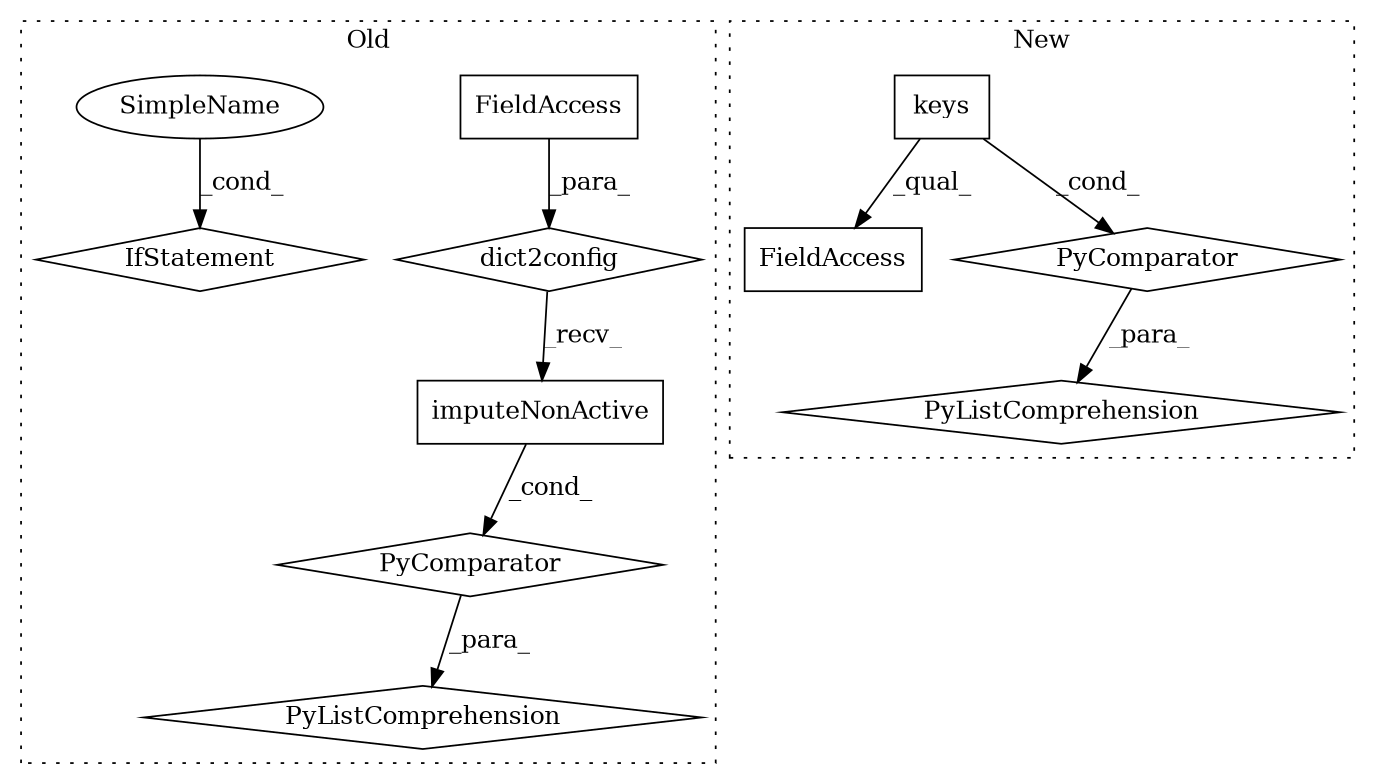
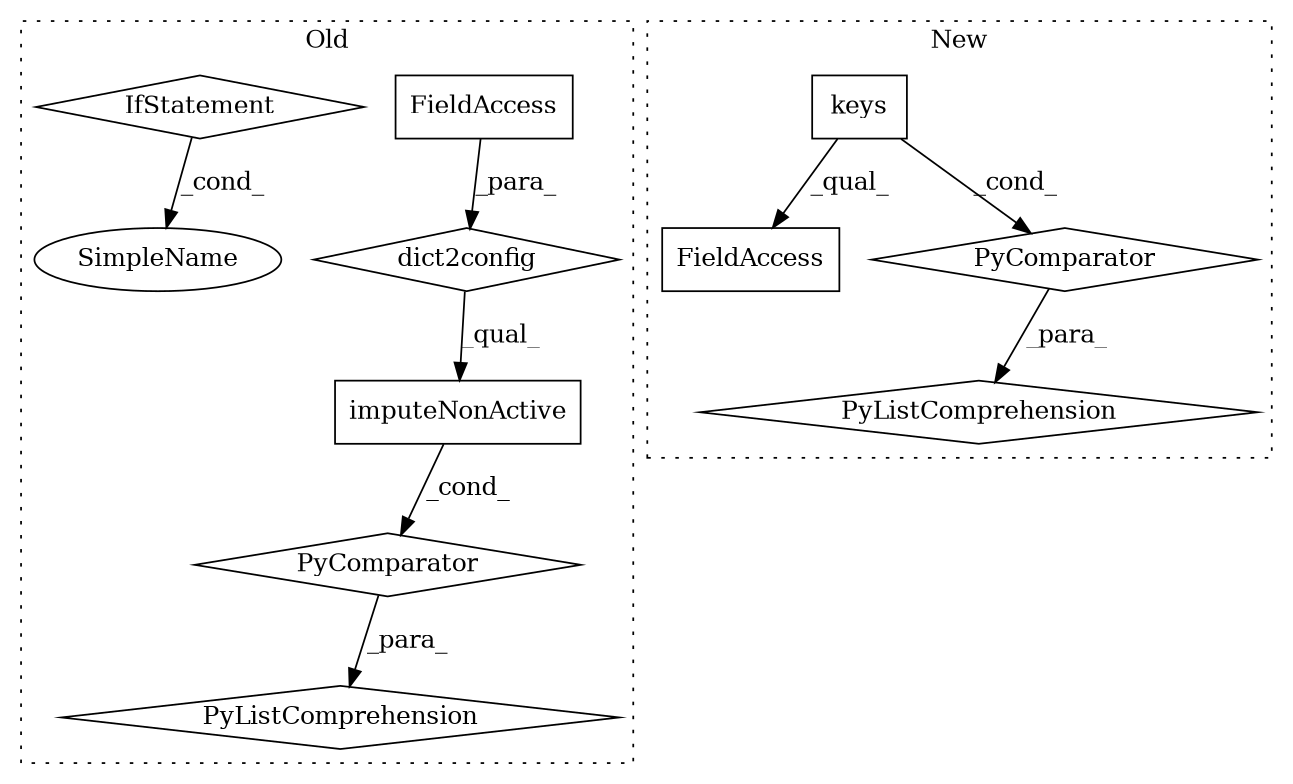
edge "SimpleName" -> "IfStatement": reversed
edge "dict2config" -> "imputeNonActive": label "_recv_" -> "_qual_"
